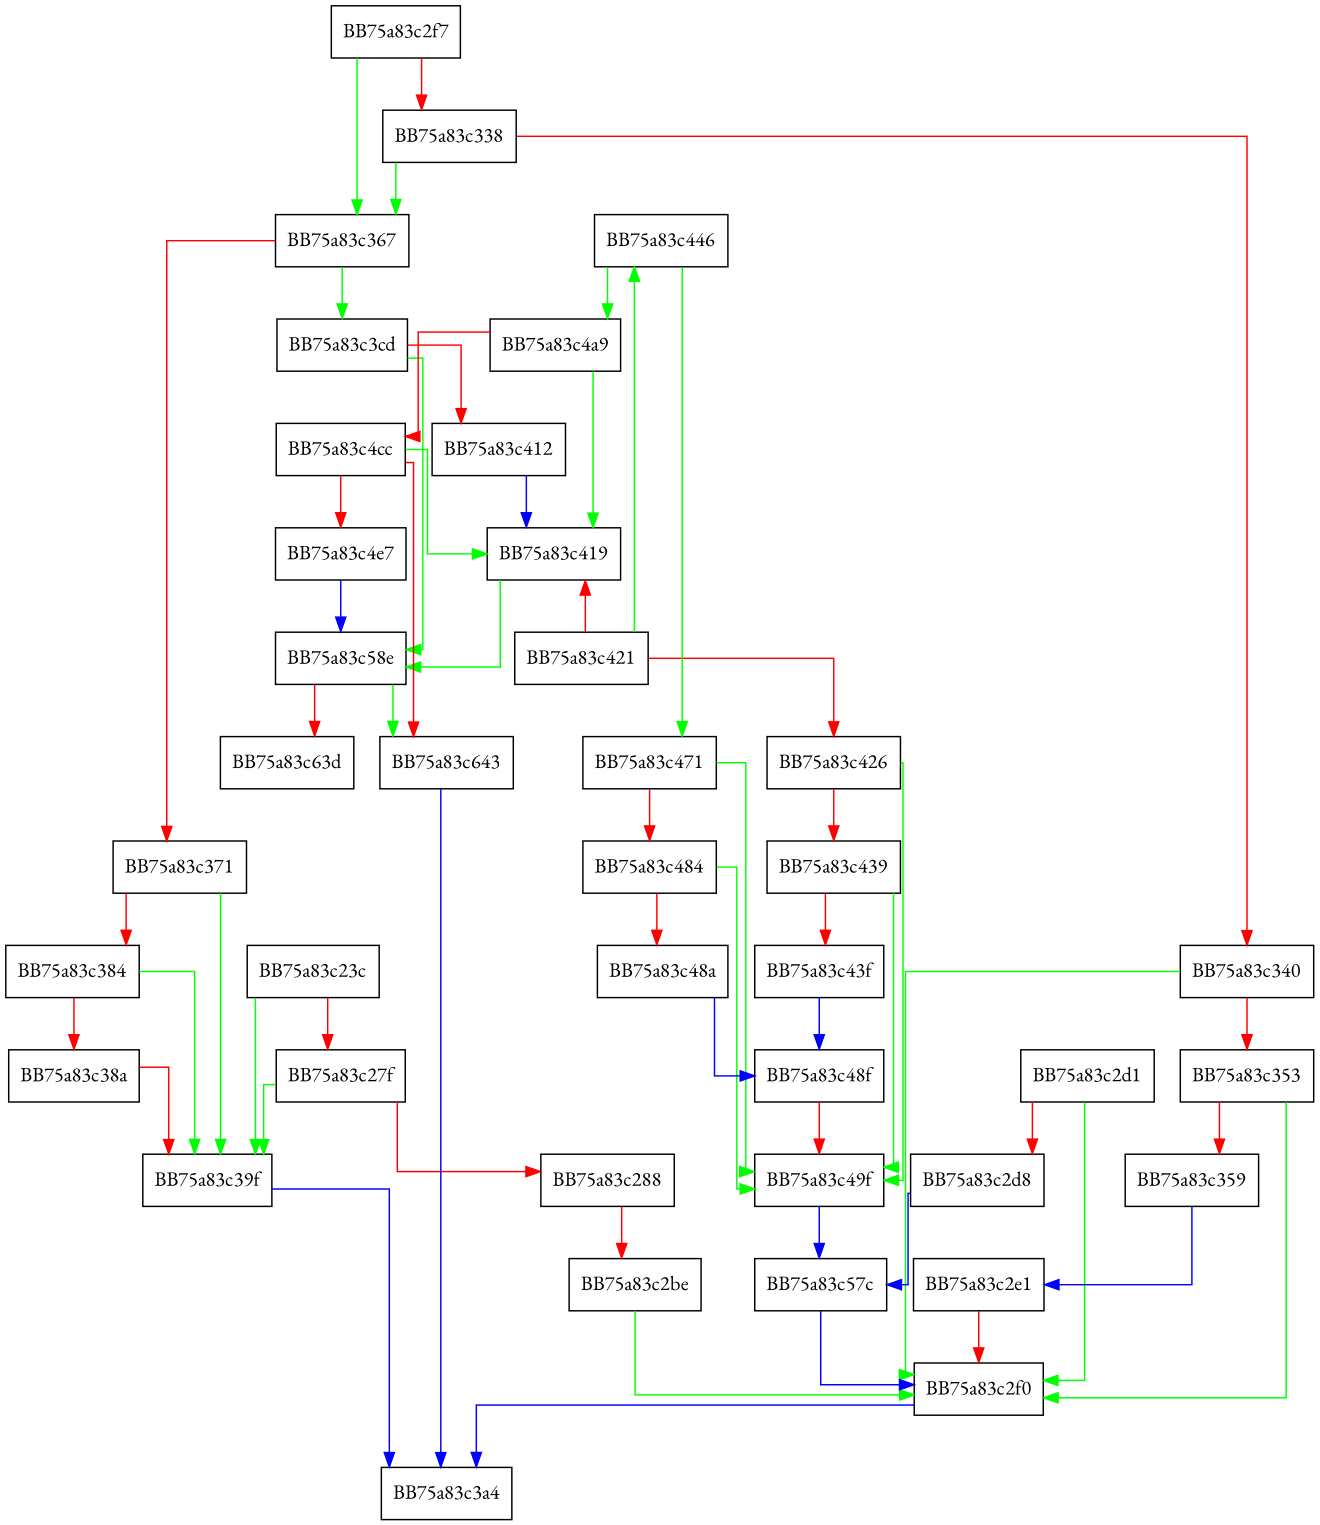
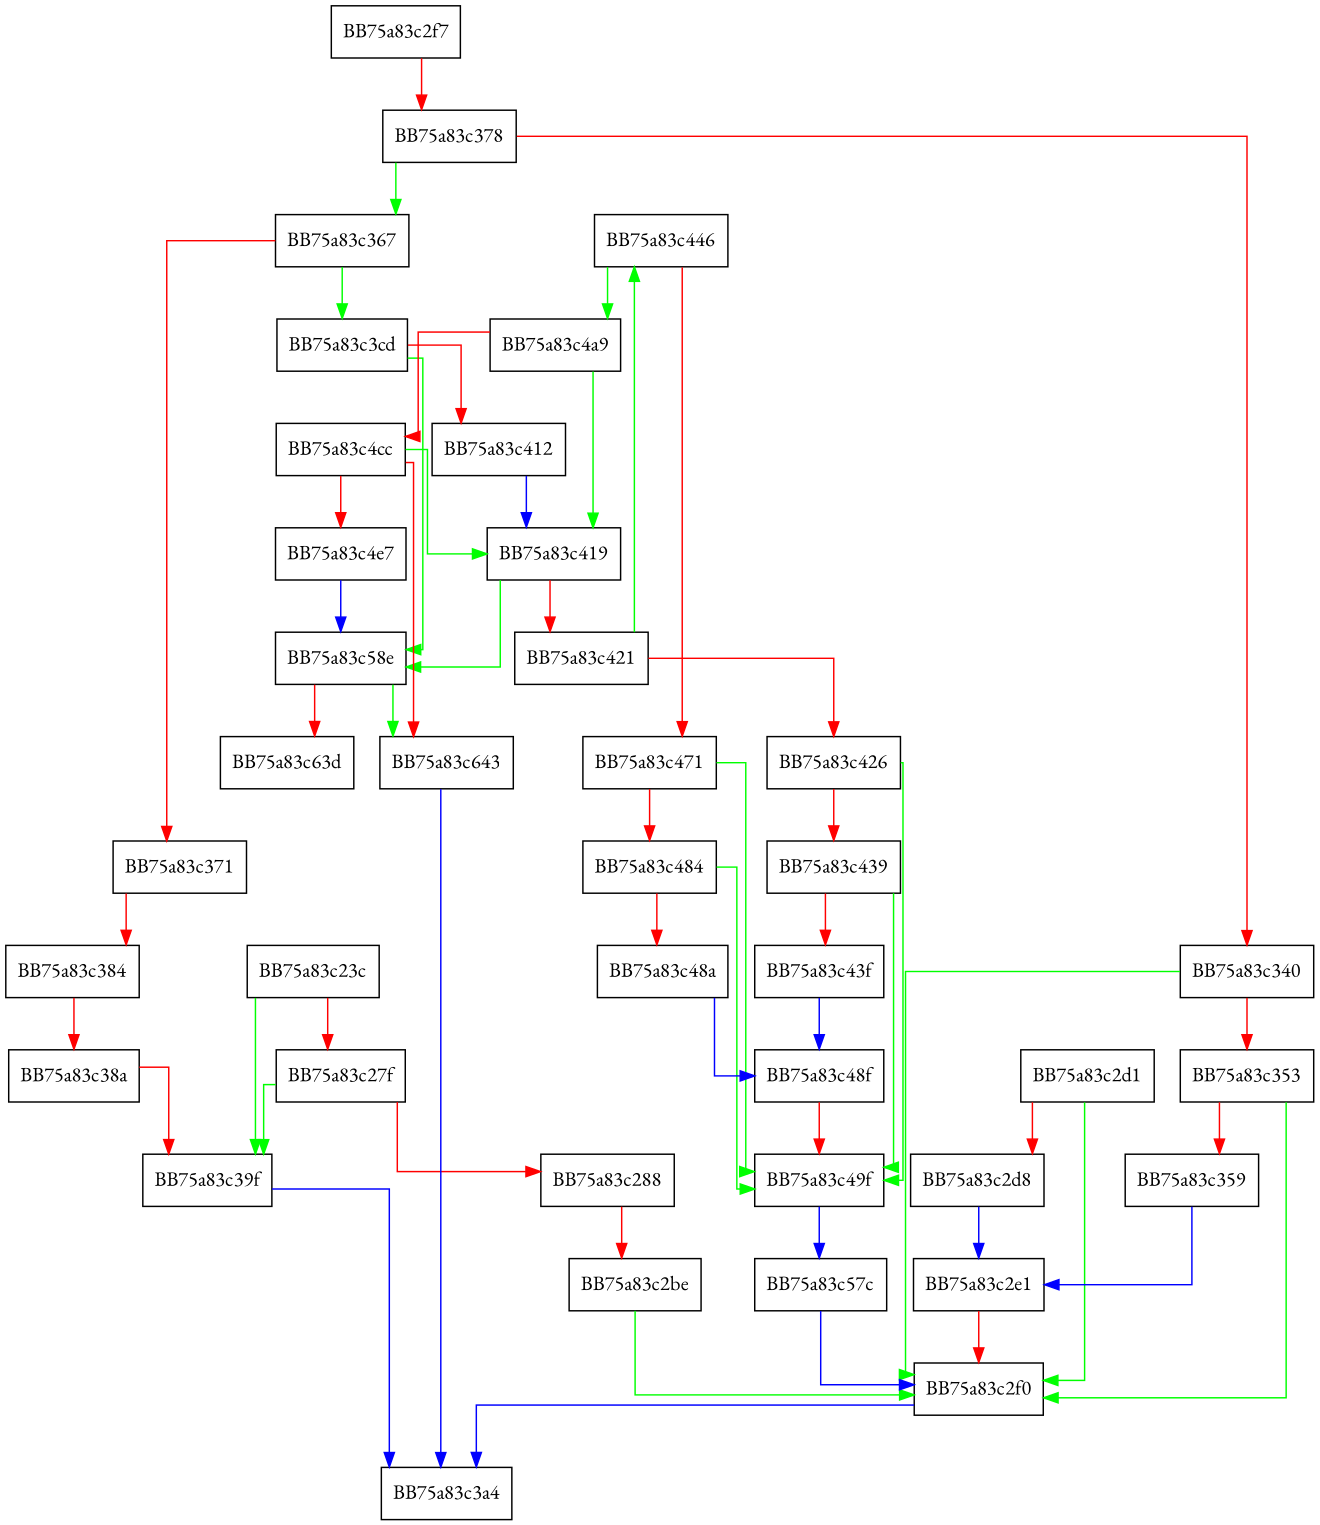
edge "BB75a83c2f7" -> "BB75a83c367": removed
node "BB75a83c338": label "BB75a83c338" -> "BB75a83c378"
edge "BB75a83c446" -> "BB75a83c471": color green -> red
edge "BB75a83c421" -> "BB75a83c419": reversed
edge "BB75a83c371" -> "BB75a83c39f": removed
edge "BB75a83c384" -> "BB75a83c39f": removed
edge "BB75a83c2d8" -> "BB75a83c57c": now "BB75a83c2d8" -> "BB75a83c2e1"
